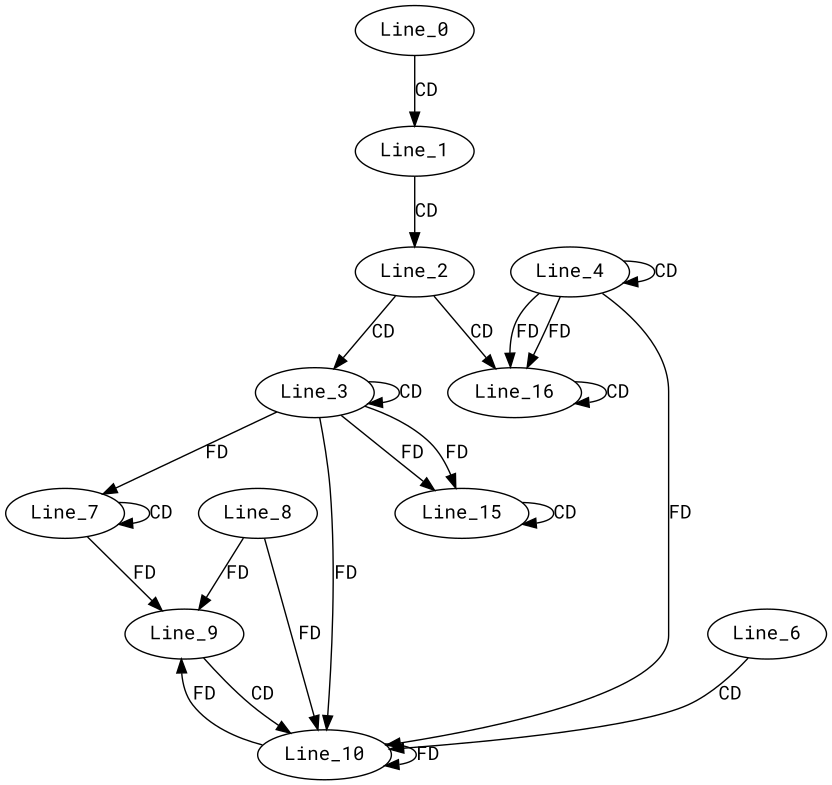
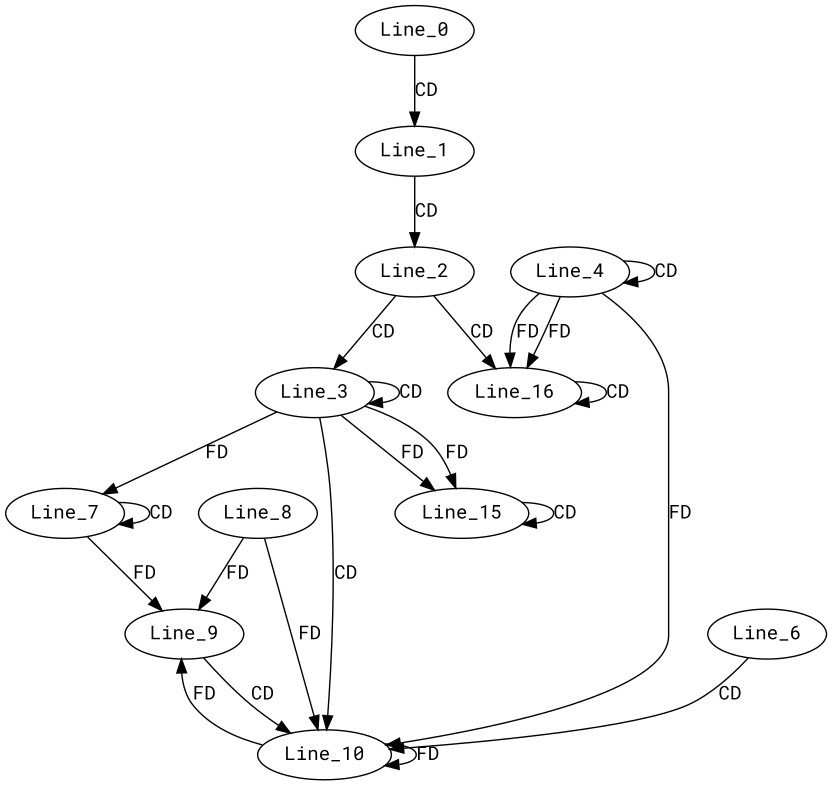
edge "Line_3" -> "Line_10": label "FD" -> "CD"
